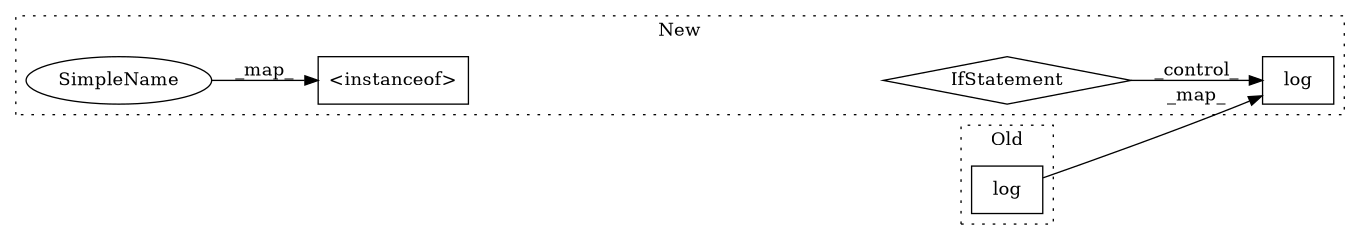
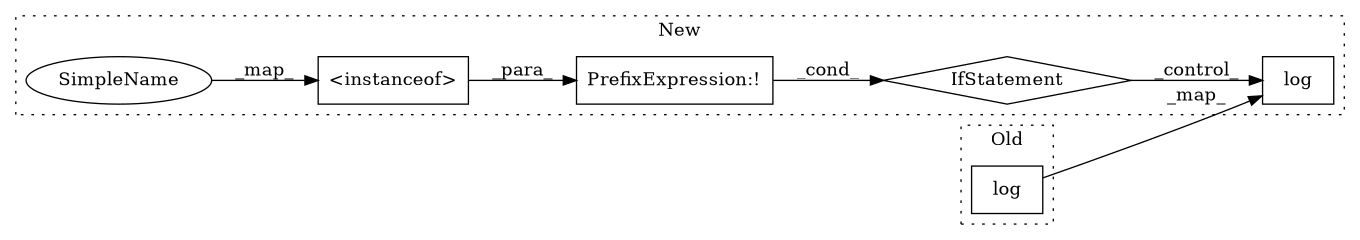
node "PrefixExpression:!": added
